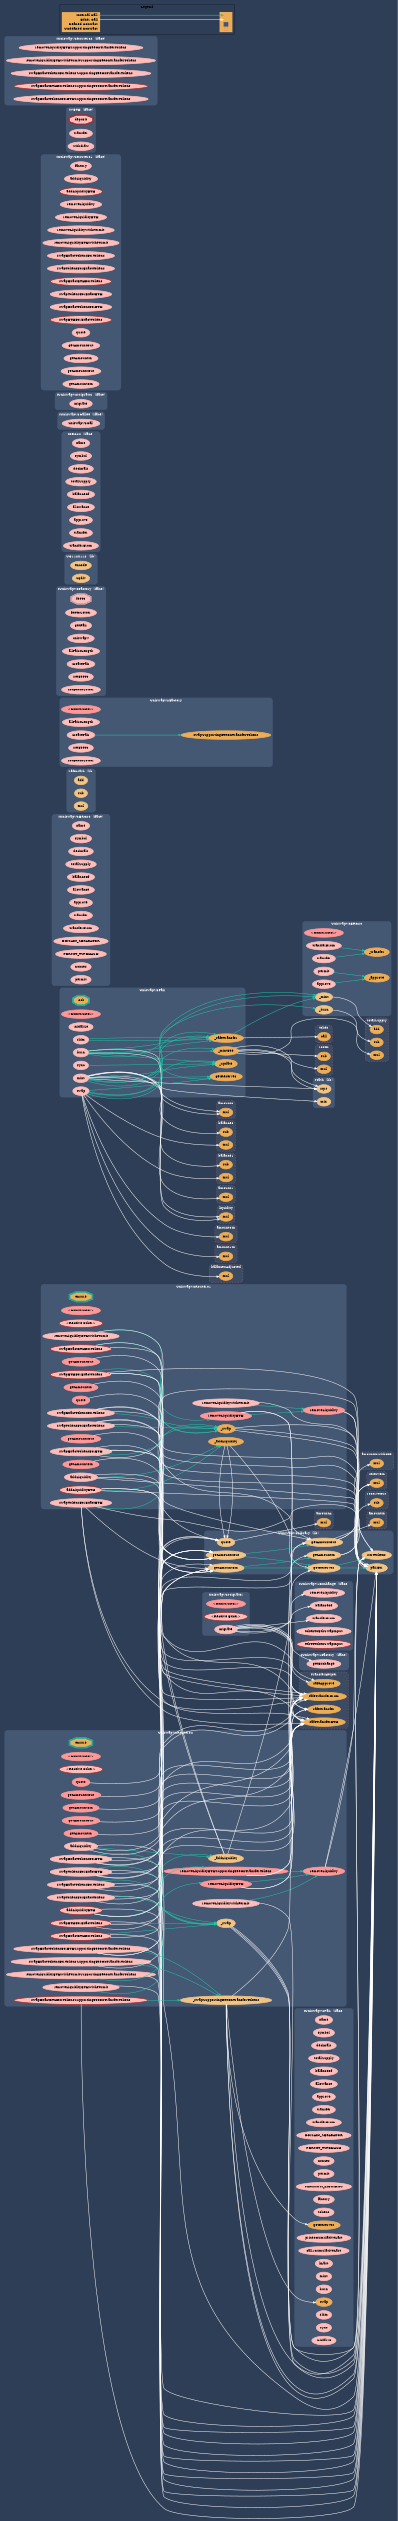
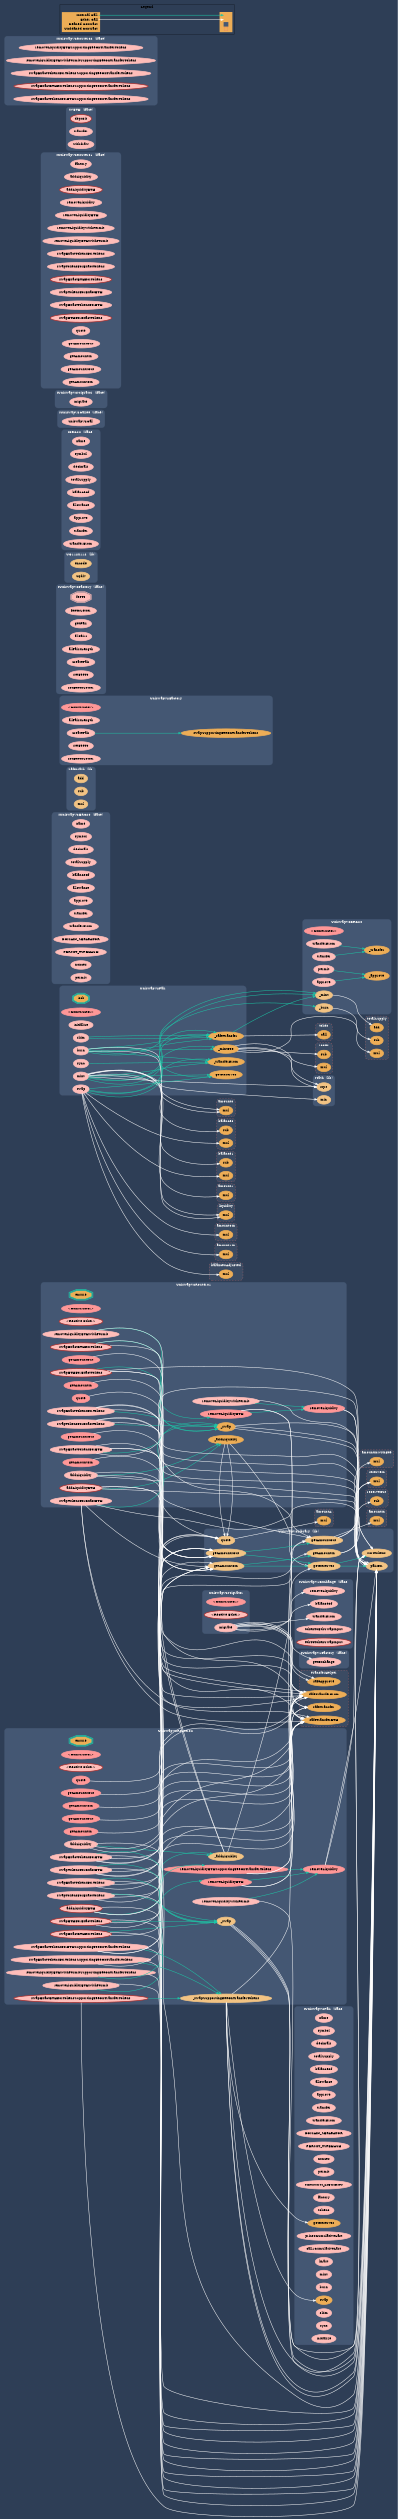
node "deposit": shape doubleoctagon -> ellipse
node "uniswapV": label "uniswapV" -> "allPairs"
node "_update": label "_update" -> "_transferFrom"
